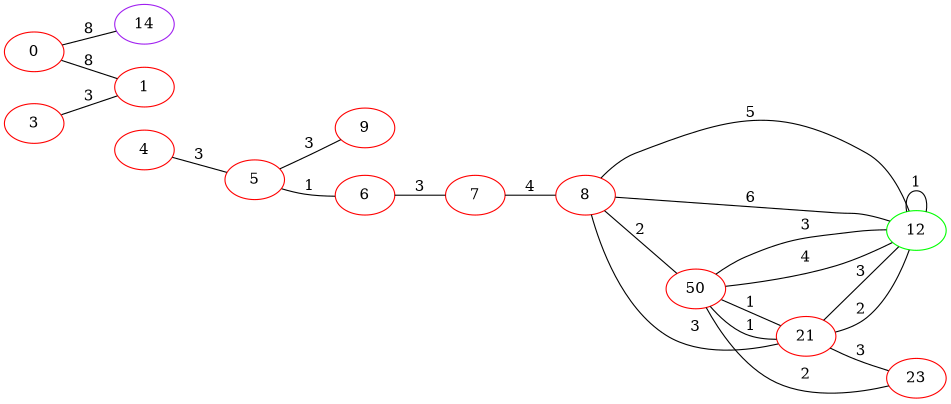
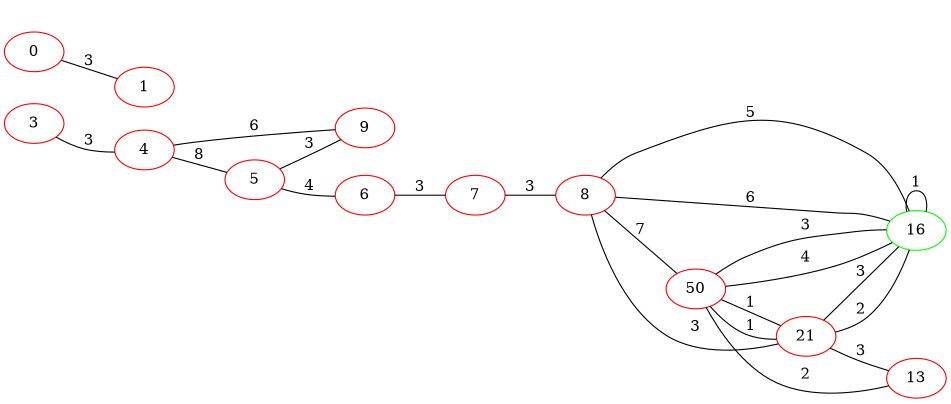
node "14": removed
edge "0" -- "1": label "8" -> "3"
edge "1" -- "3": now "4" -- "3"
edge "9" -- "4": added, label "6"
edge "4" -- "5": label "3" -> "8"
edge "5" -- "6": label "1" -> "4"
edge "7" -- "8": label "4" -> "3"
edge "8" -- "50": label "2" -> "7"
node "12": label "12" -> "16"
node "23": label "23" -> "13"
